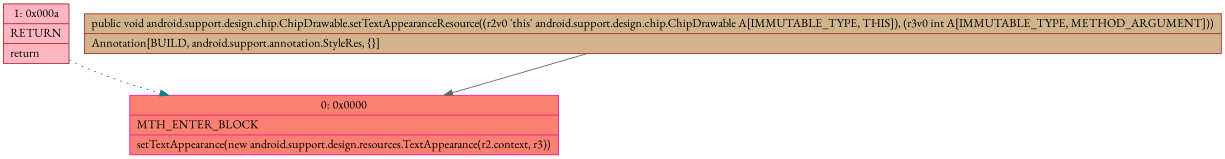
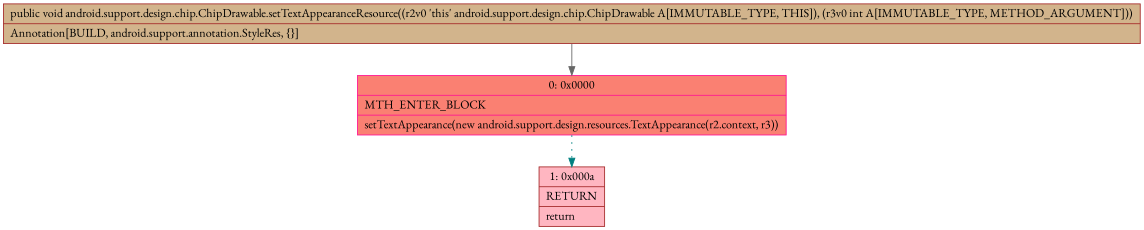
edge "1: 0x000a" -> "0: 0x0000": reversed
